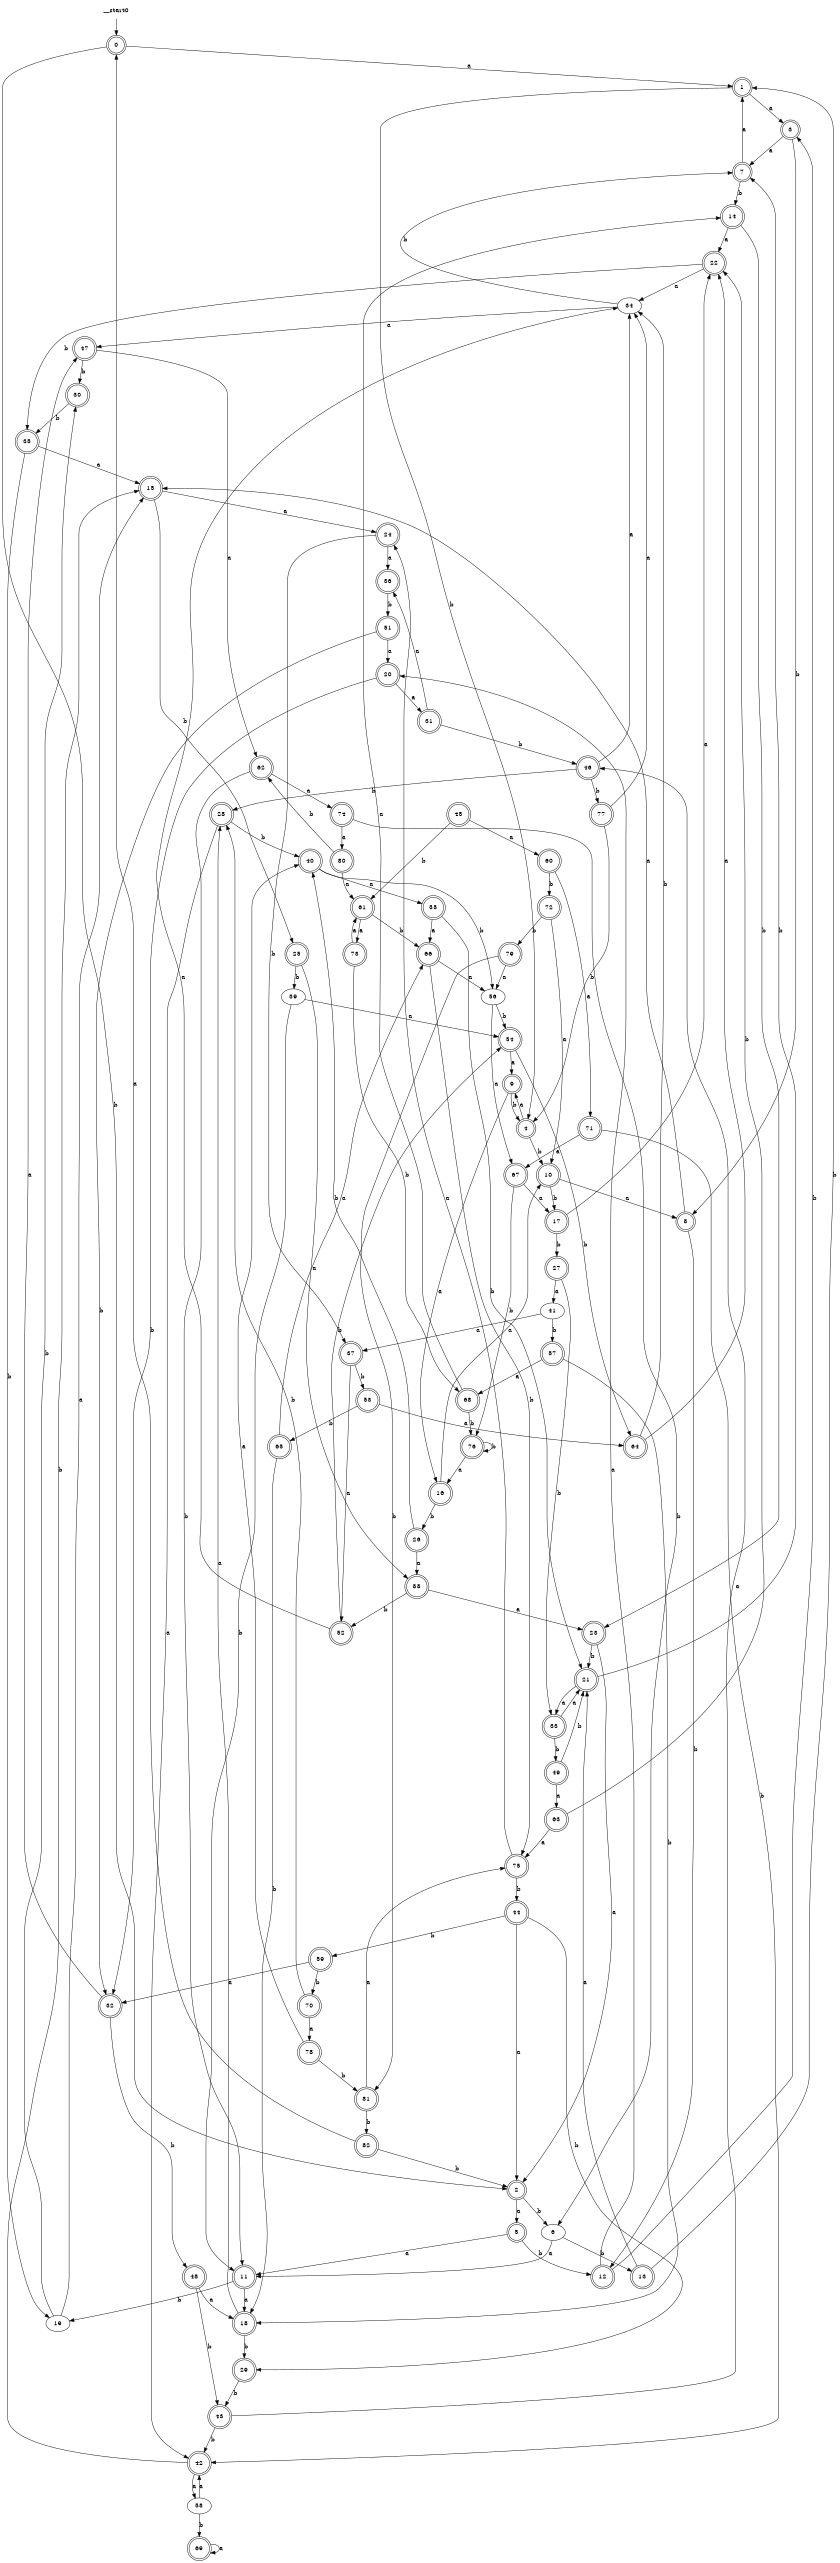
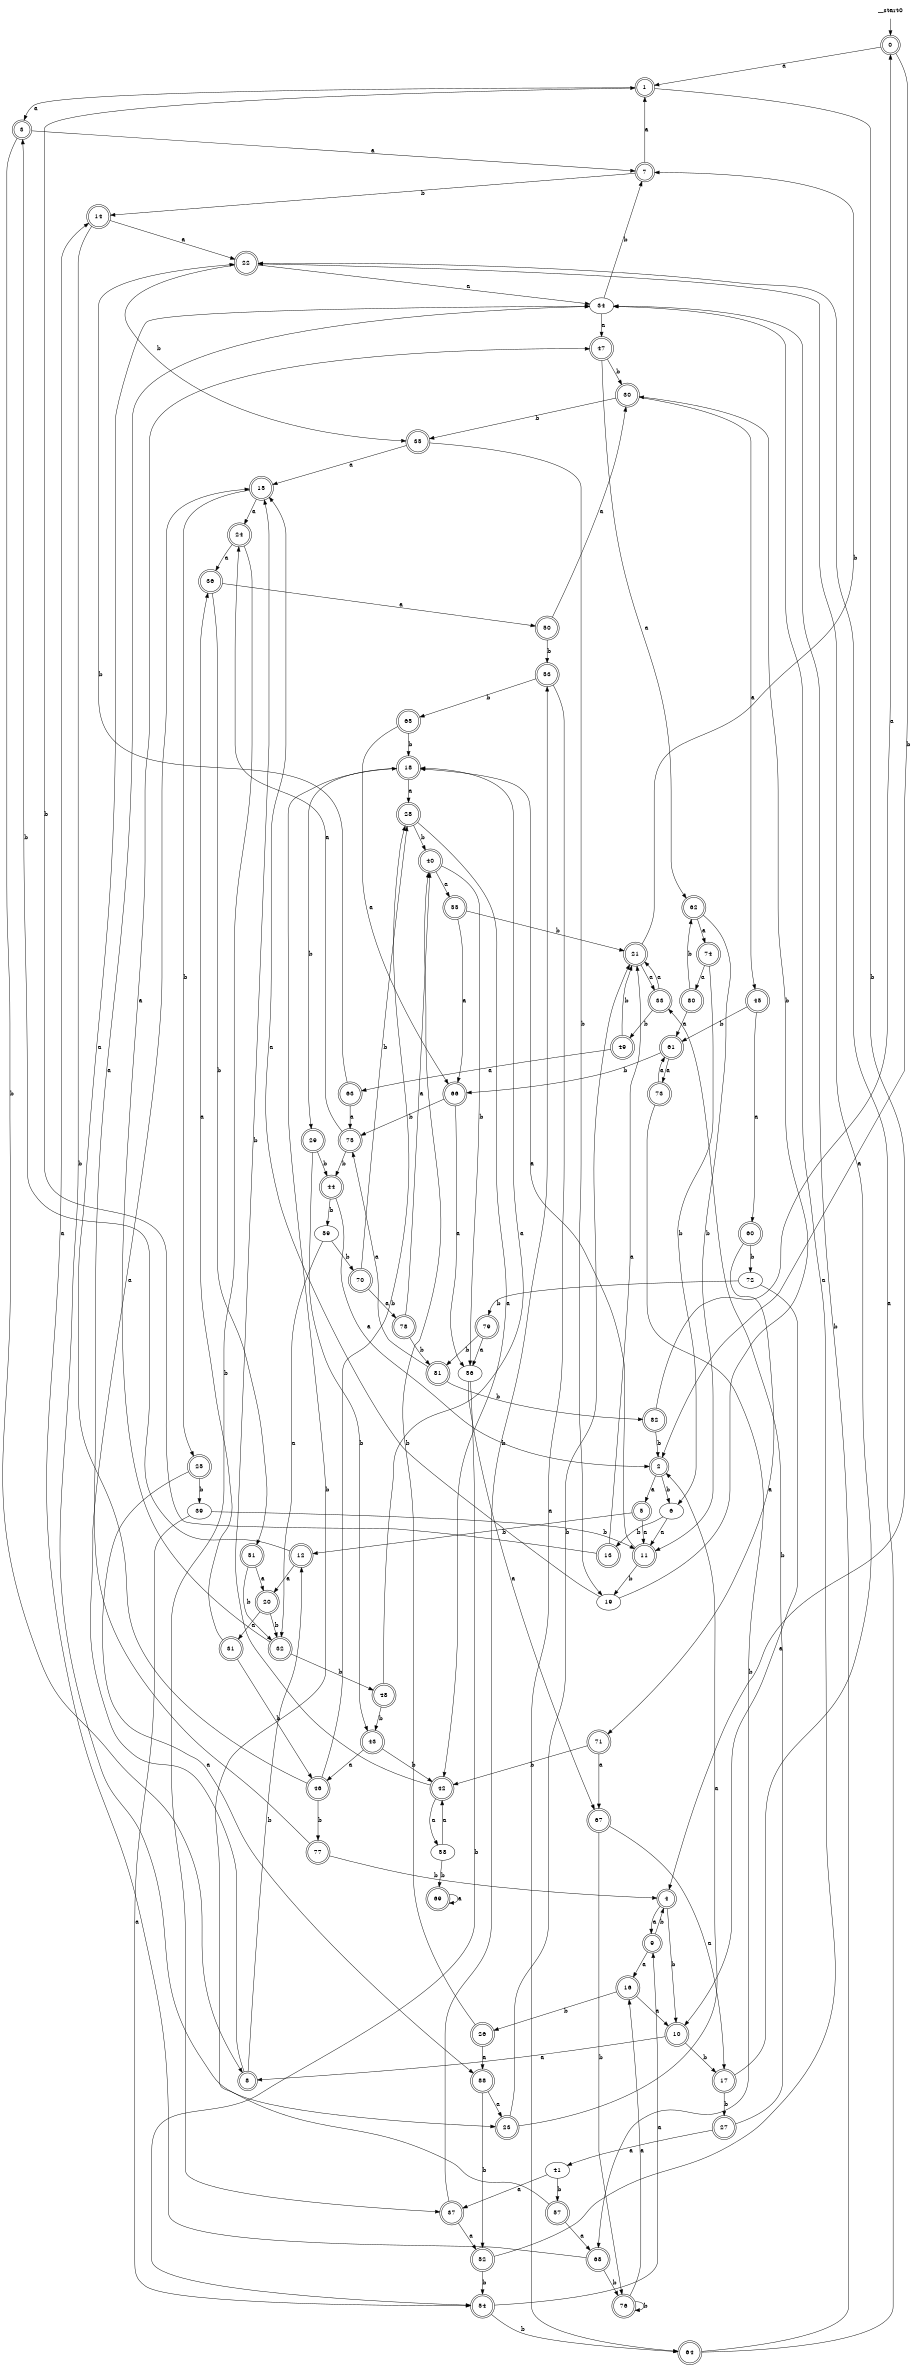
node "50": added
edge "30" -> "45": added, label "a"
node "72": shape doublecircle -> ellipse
node "59": shape doublecircle -> ellipse
edge "44" -> "29": reversed
